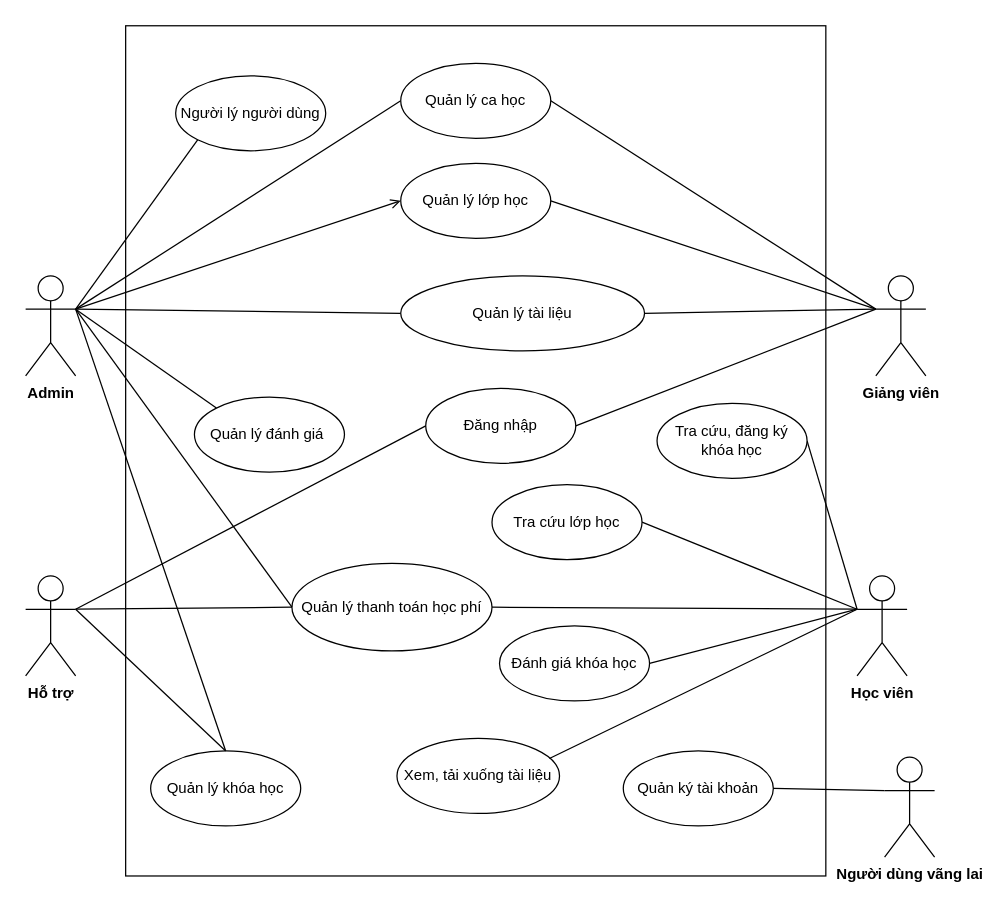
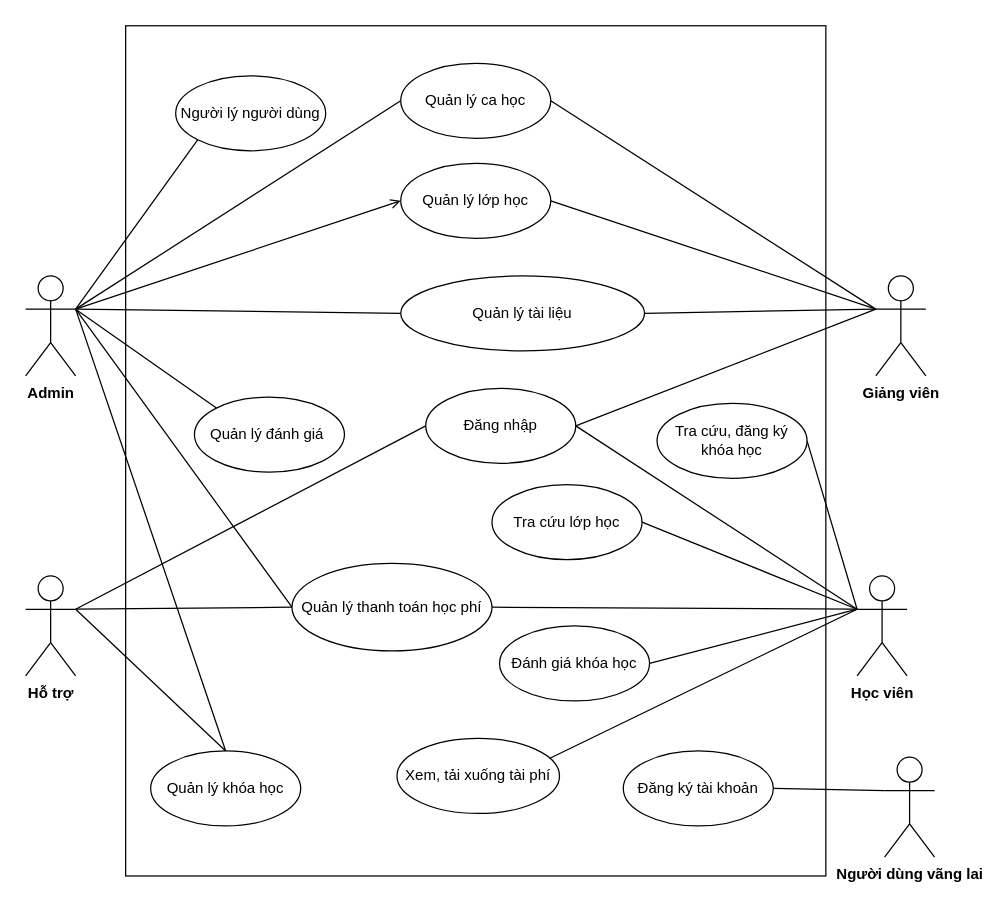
edge "Đăng nhập" -- "Học viên": added
node "Xem, tải xuống tài liệu": label "Xem, tải xuống tài liệu" -> "Xem, tải xuống tài phí"
node "Quản ký tài khoản": label "Quản ký tài khoản" -> "Đăng ký tài khoản"
